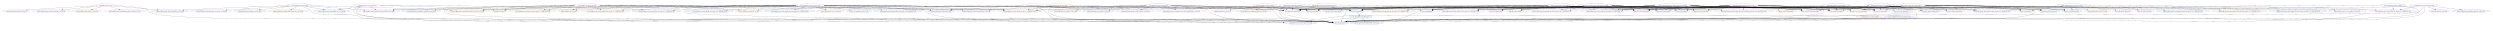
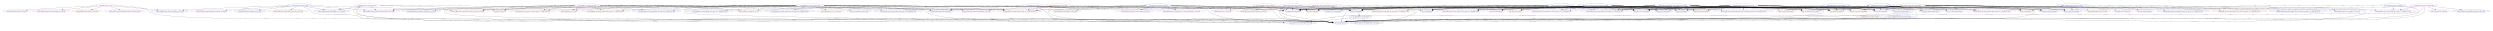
node "org.springframework.web.bind (not found)": removed
